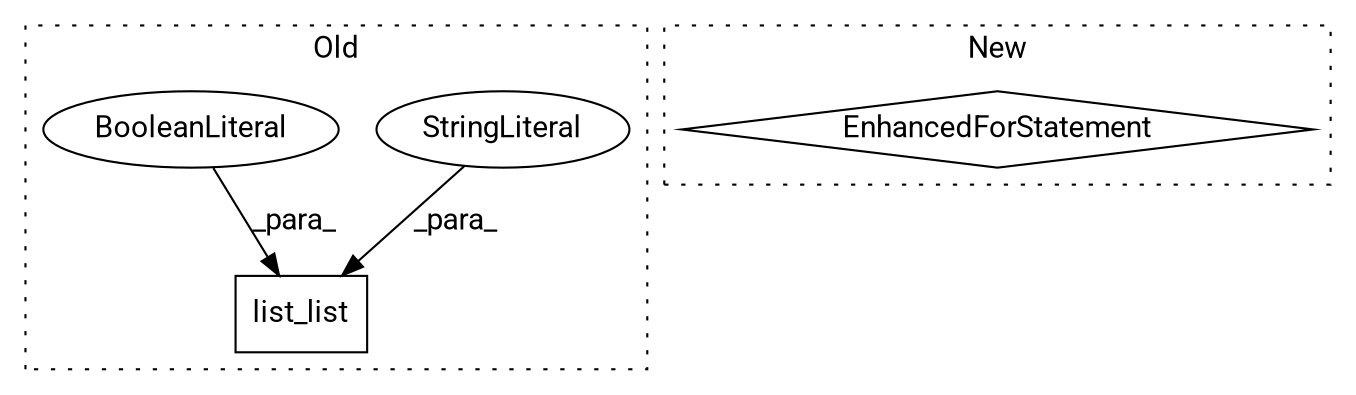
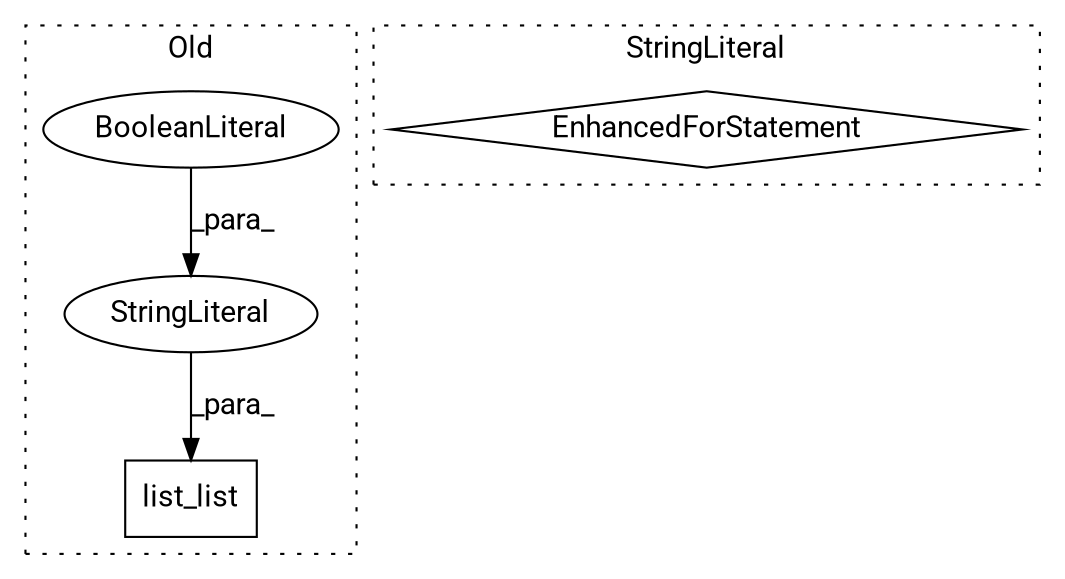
cluster "New": label "New" -> "StringLiteral"
edge "BooleanLiteral" -> "list_list": now "BooleanLiteral" -> "StringLiteral"
